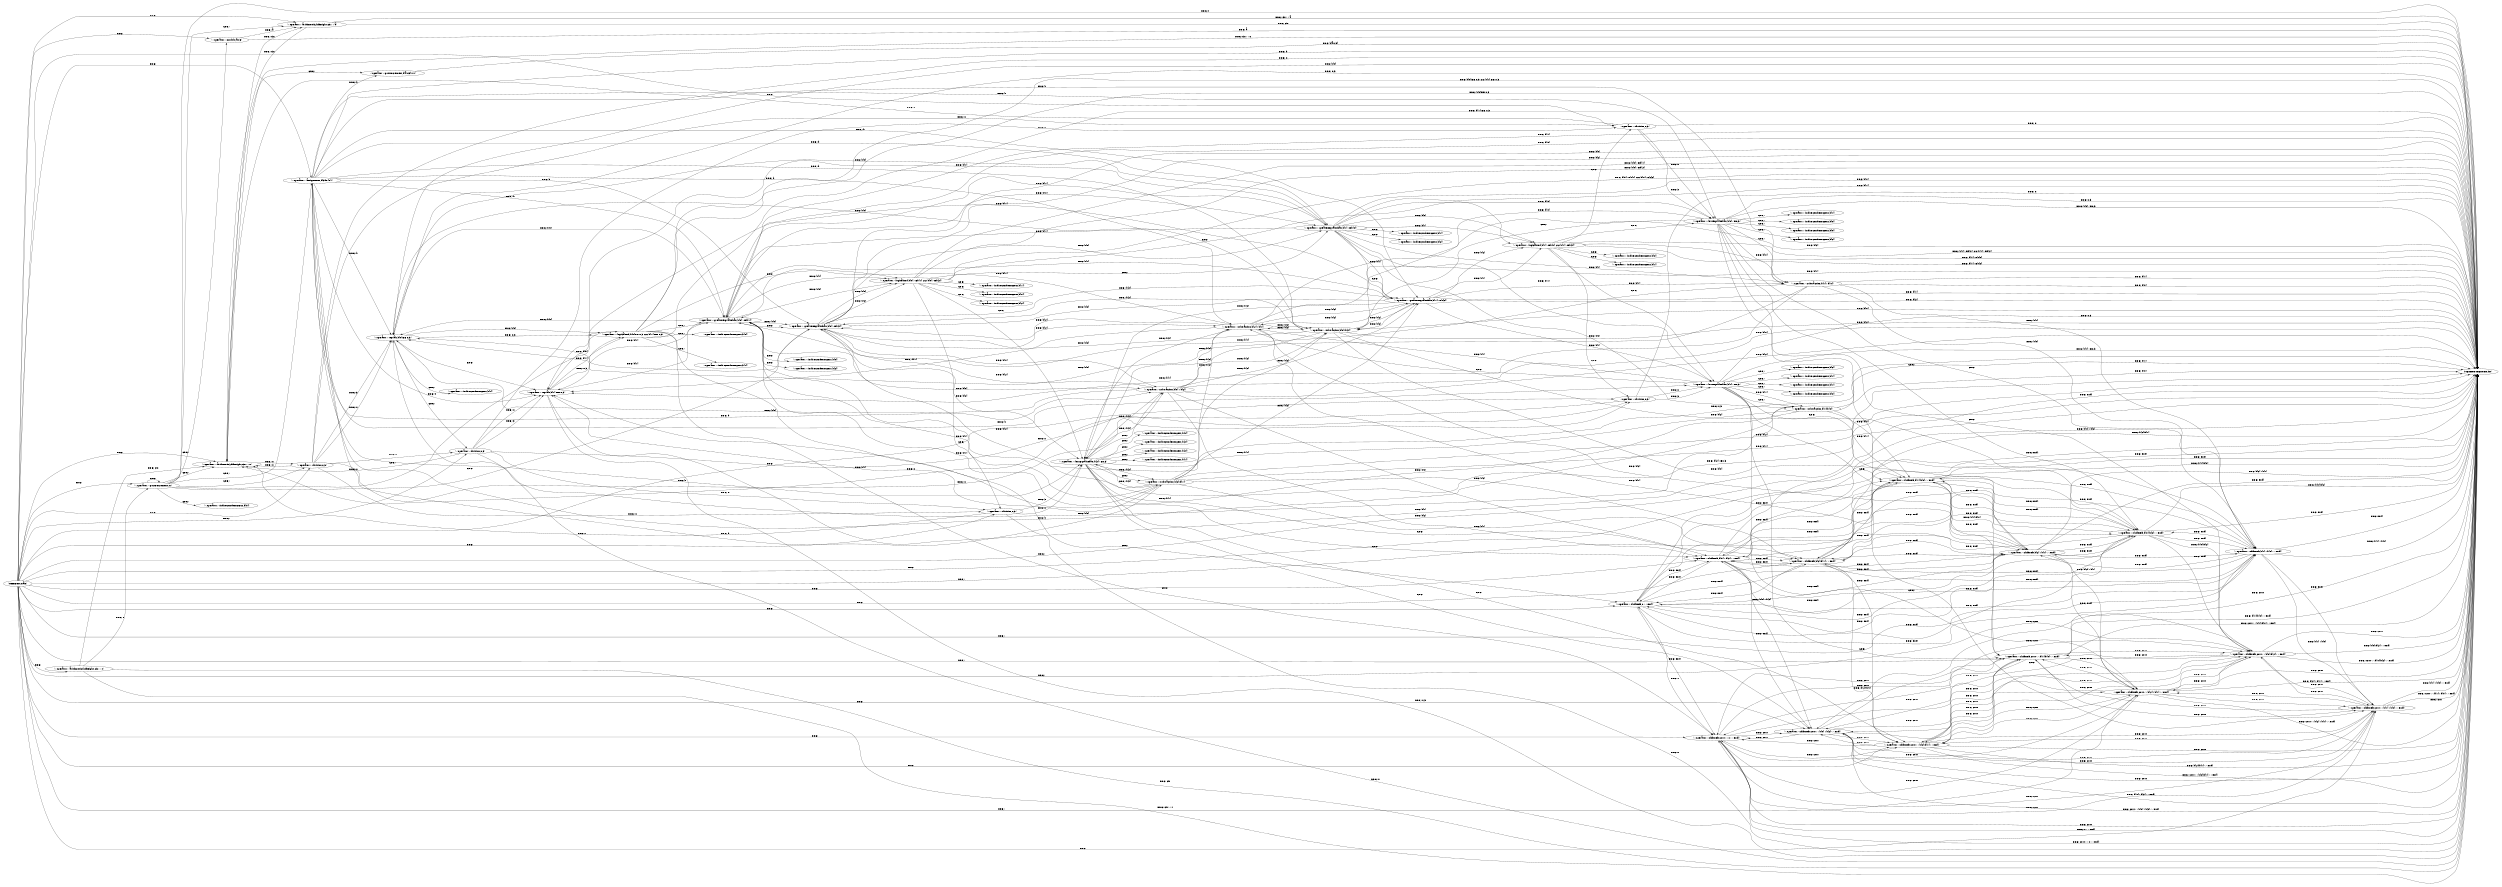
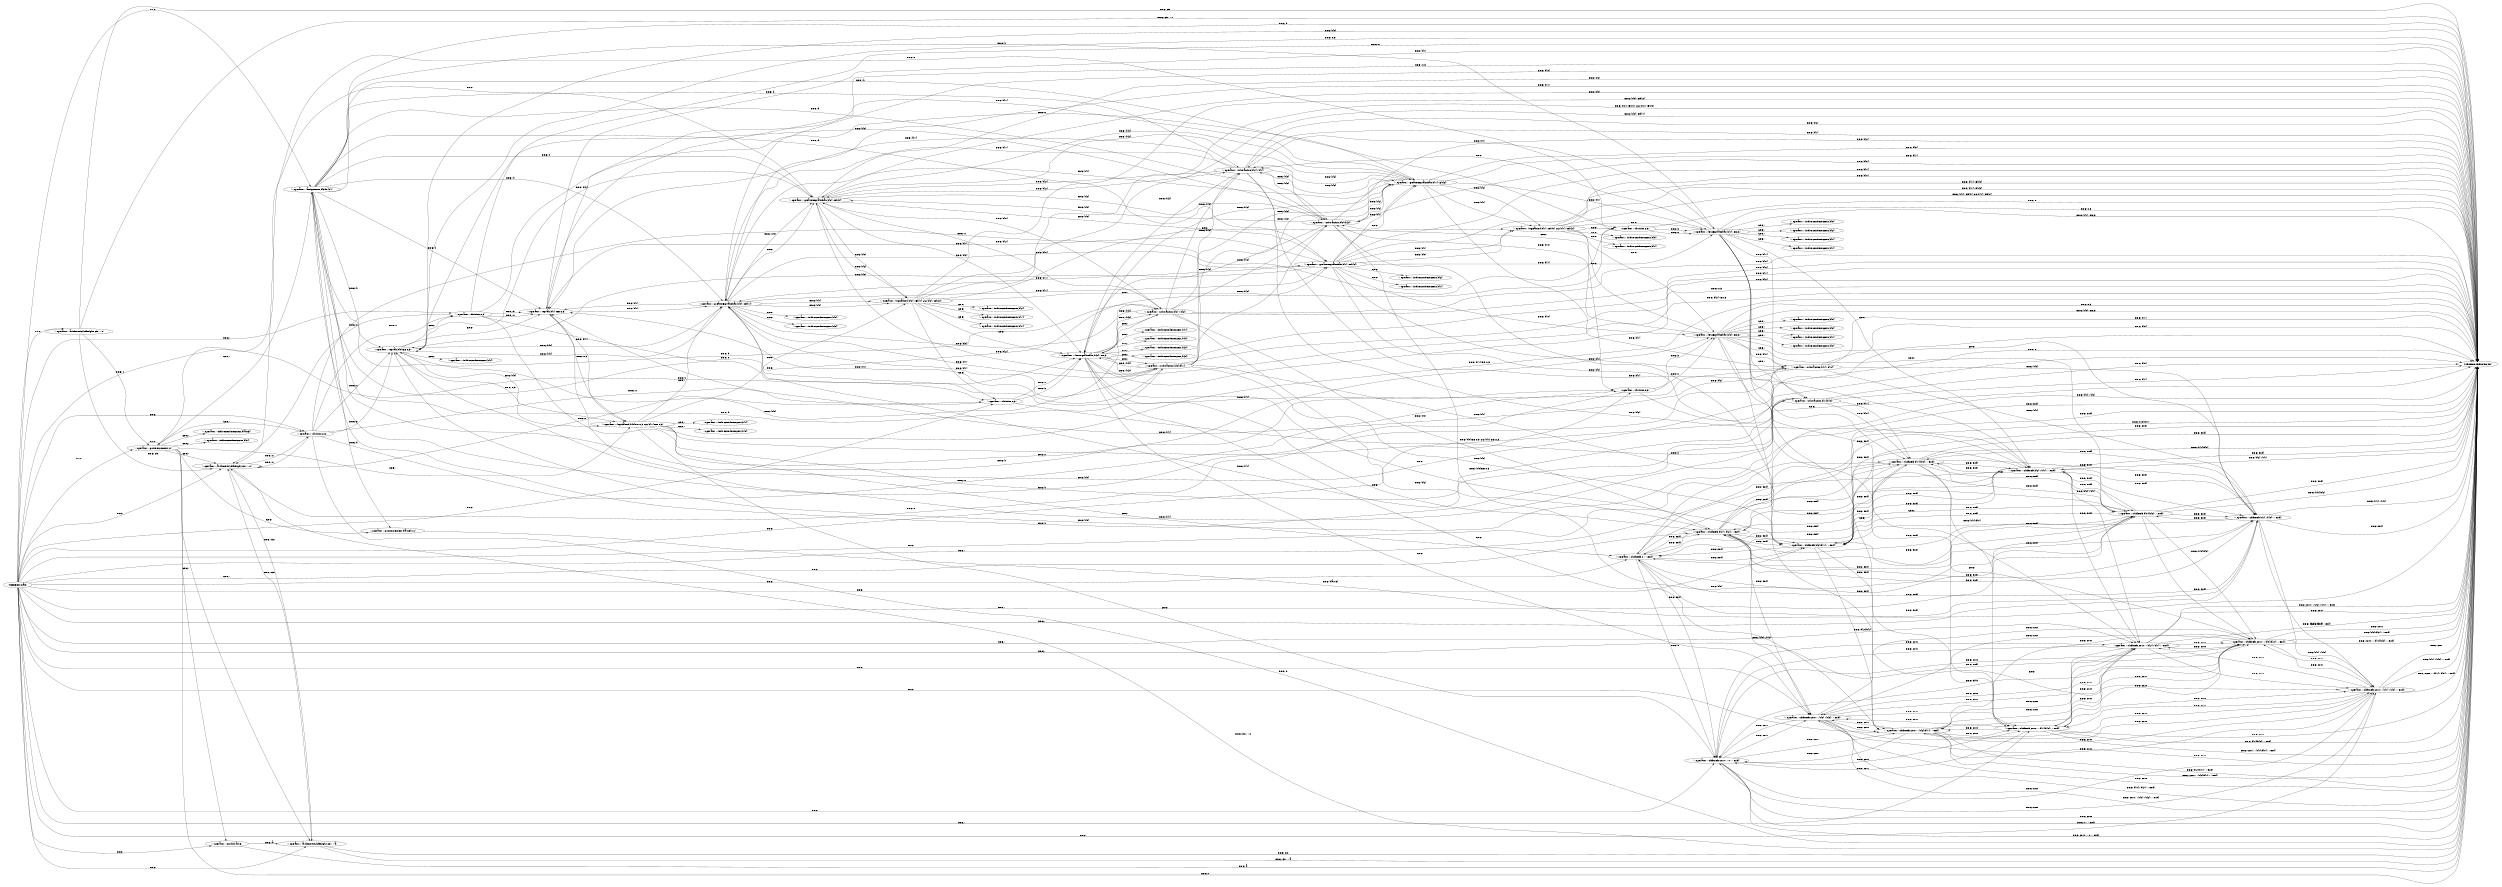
edge "(<operator>.arithmeticShiftRight,cin>>n)" -> "(<operator>.postIncrement,b[a%3]++)": now "(<operator>.postDecrement,t--)" -> "(<operator>.postIncrement,b[a%3]++)"
node "(<operator>.indirectIndexAccess,b[a%3])": added
